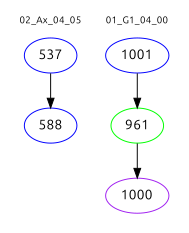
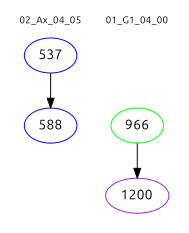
node "1001": removed
node "961": label "961" -> "966"
node "1000": label "1000" -> "1200"
